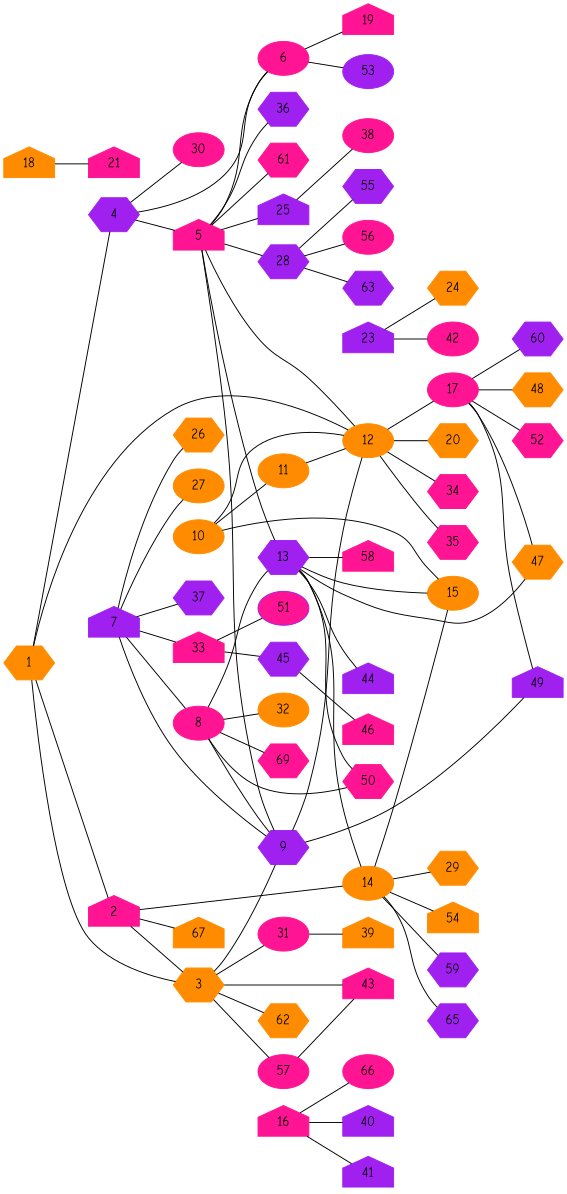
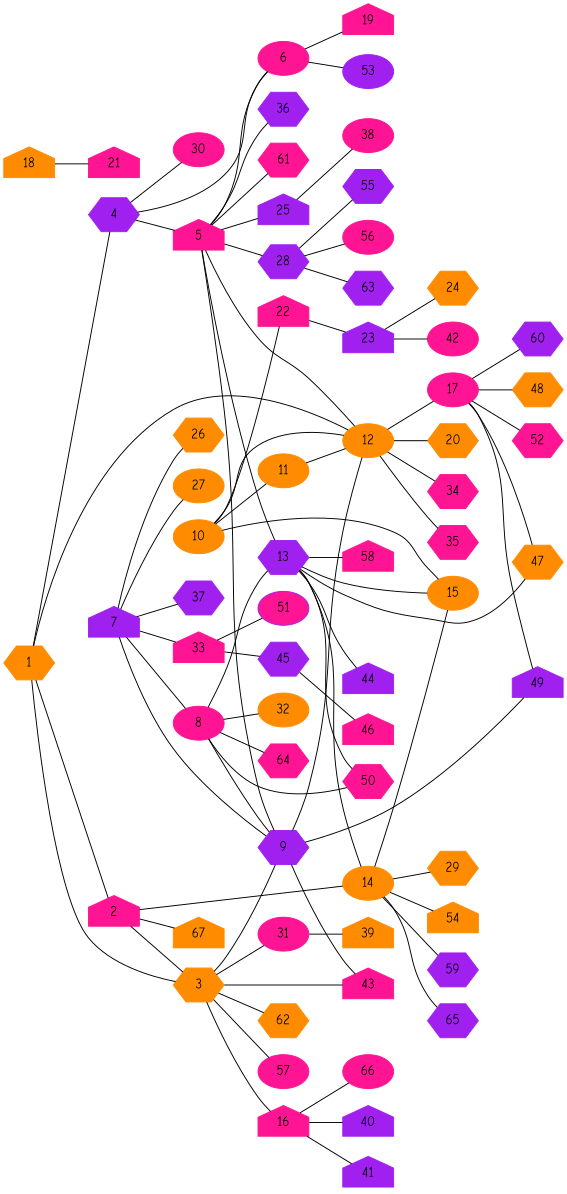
node "22": added
node "69": label "69" -> "64"
edge "43" -- "57": now "43" -- "9"
edge "3" -- "16": added
